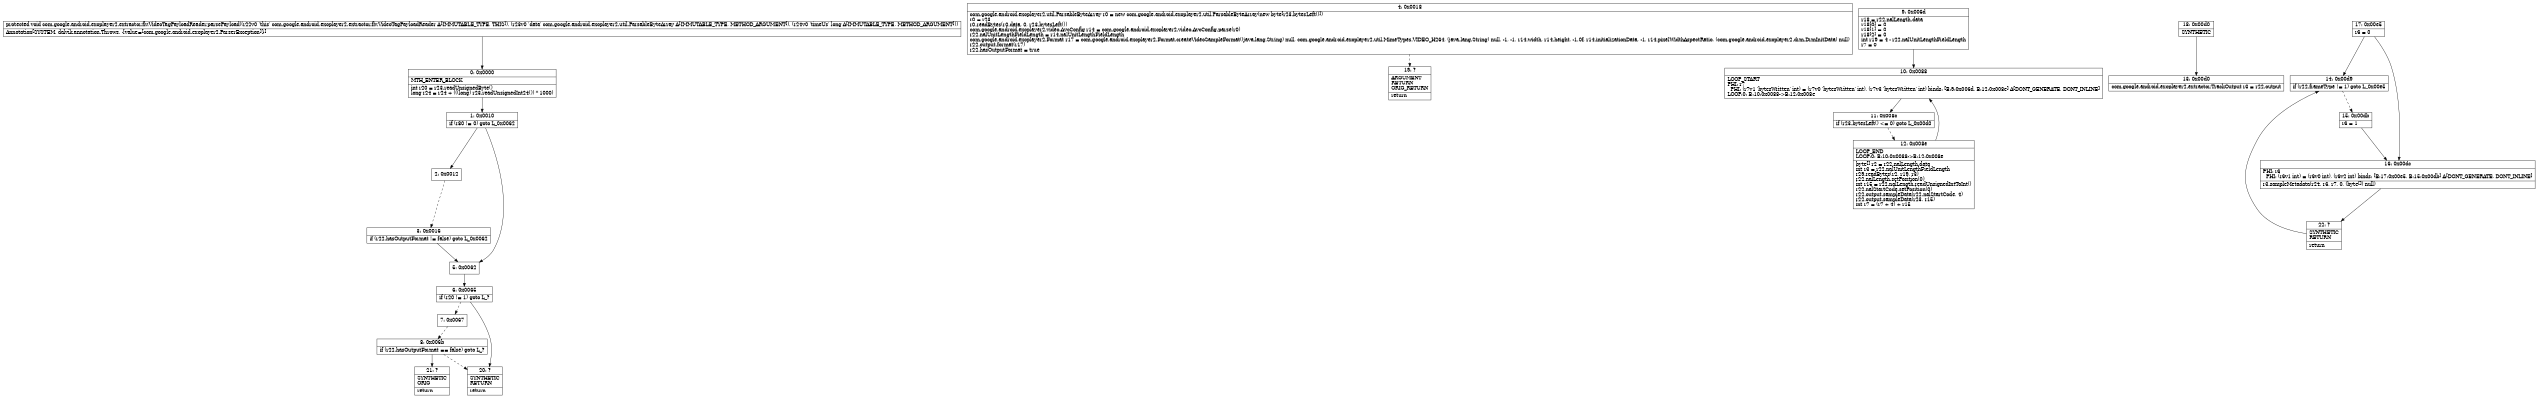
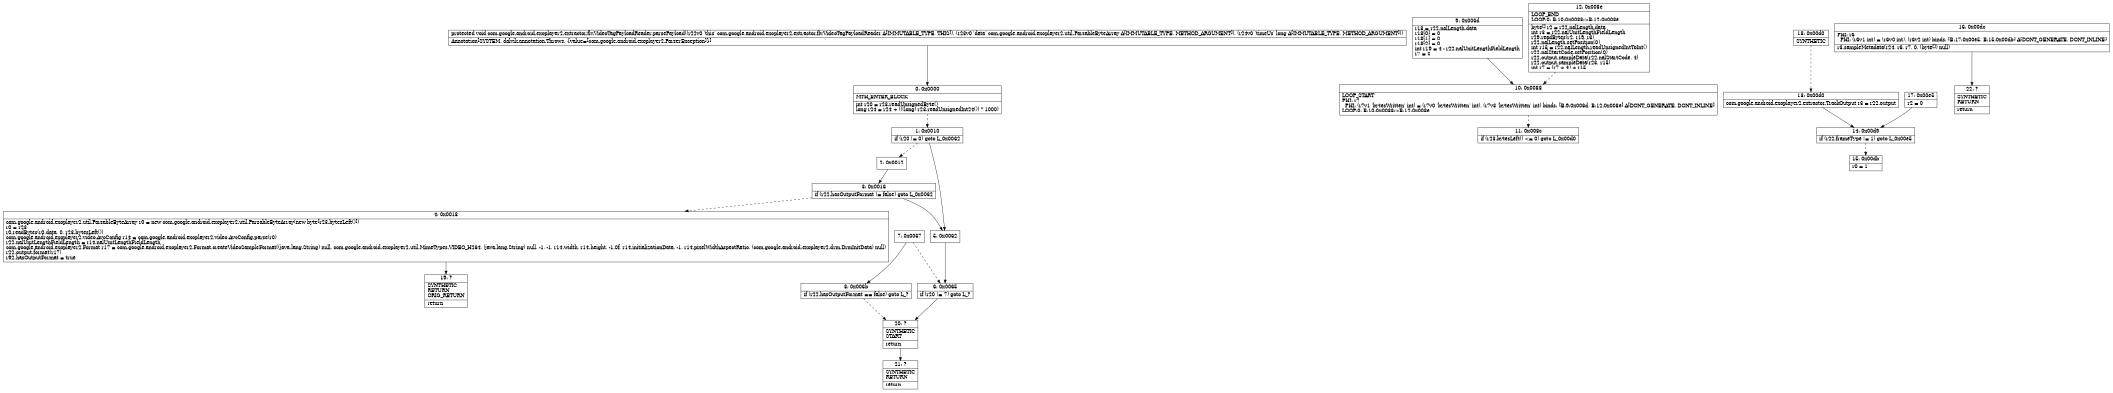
node "17: 0x00e5": text "r6 = 0" -> "r2 = 0"
node "4: 0x0018": text "r22.hasOutputFormat = true" -> "r92.hasOutputFormat = true"
edge "18: 0x00d0" -> "13: 0x00d0": style solid -> dashed
edge "4: 0x0018" -> "19: ?": style dashed -> solid
node "19: ?": text "ARGUMENT" -> "SYNTHETIC"
edge "17: 0x00e5" -> "16: 0x00dc": removed
edge "0: 0x0000" -> "1: 0x0010": style solid -> dashed
edge "10: 0x0088" -> "11: 0x008c": style solid -> dashed
edge "12: 0x008e" -> "10: 0x0088": style solid -> dashed
node "1: 0x0010": text "if (r80 != 0) goto L_0x0062" -> "if (r20 != 0) goto L_0x0062"
node "15: 0x00db": text "r6 = 1" -> "r0 = 1"
edge "11: 0x008c" -> "12: 0x008e": removed
edge "15: 0x00db" -> "16: 0x00dc": removed
edge "1: 0x0010" -> "2: 0x0012": style solid -> dashed
edge "22: ?" -> "14: 0x00d9": now "13: 0x00d0" -> "14: 0x00d9"
edge "2: 0x0012" -> "3: 0x0016": style dashed -> solid
edge "3: 0x0016" -> "4: 0x0018": added
node "6: 0x0065": text "if (r20 != 1) goto L_?" -> "if (r20 != 7) goto L_?"
edge "6: 0x0065" -> "7: 0x0067": reversed
edge "7: 0x0067" -> "8: 0x006b": style dashed -> solid
edge "8: 0x006b" -> "21: ?": now "20: ?" -> "21: ?"
node "21: ?": text "ORIG" -> "RETURN"
node "20: ?": text "RETURN" -> "START"
